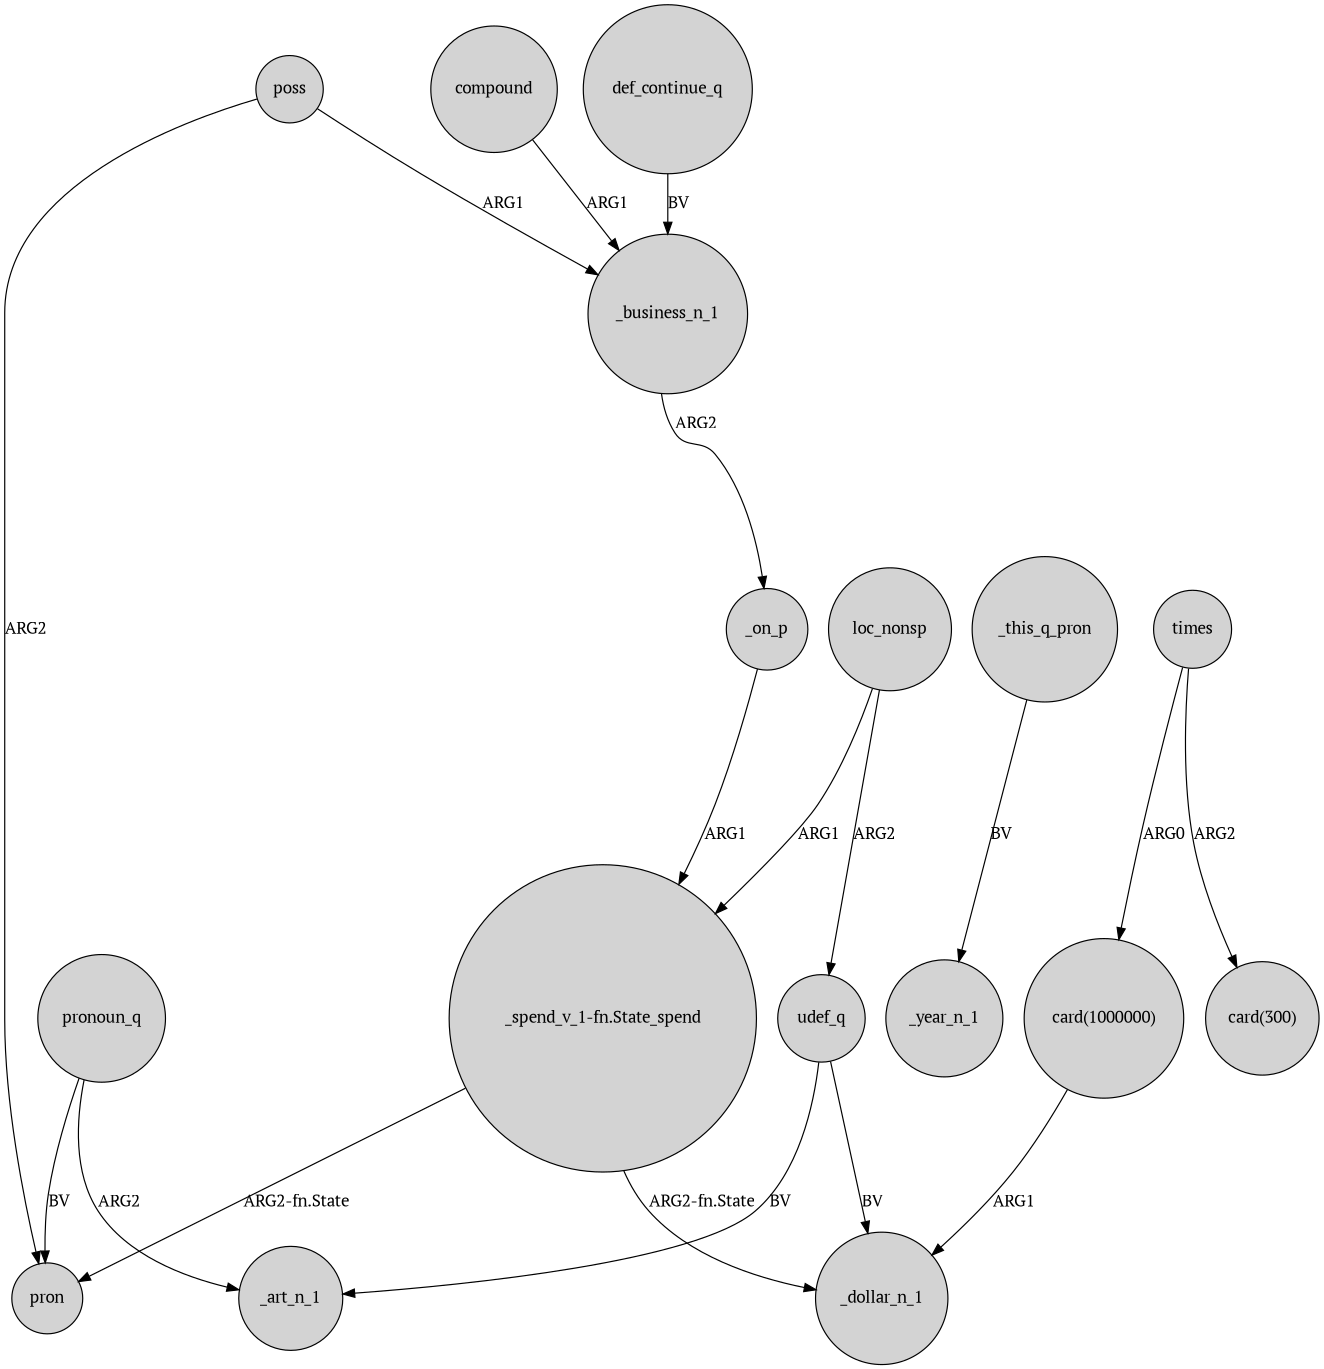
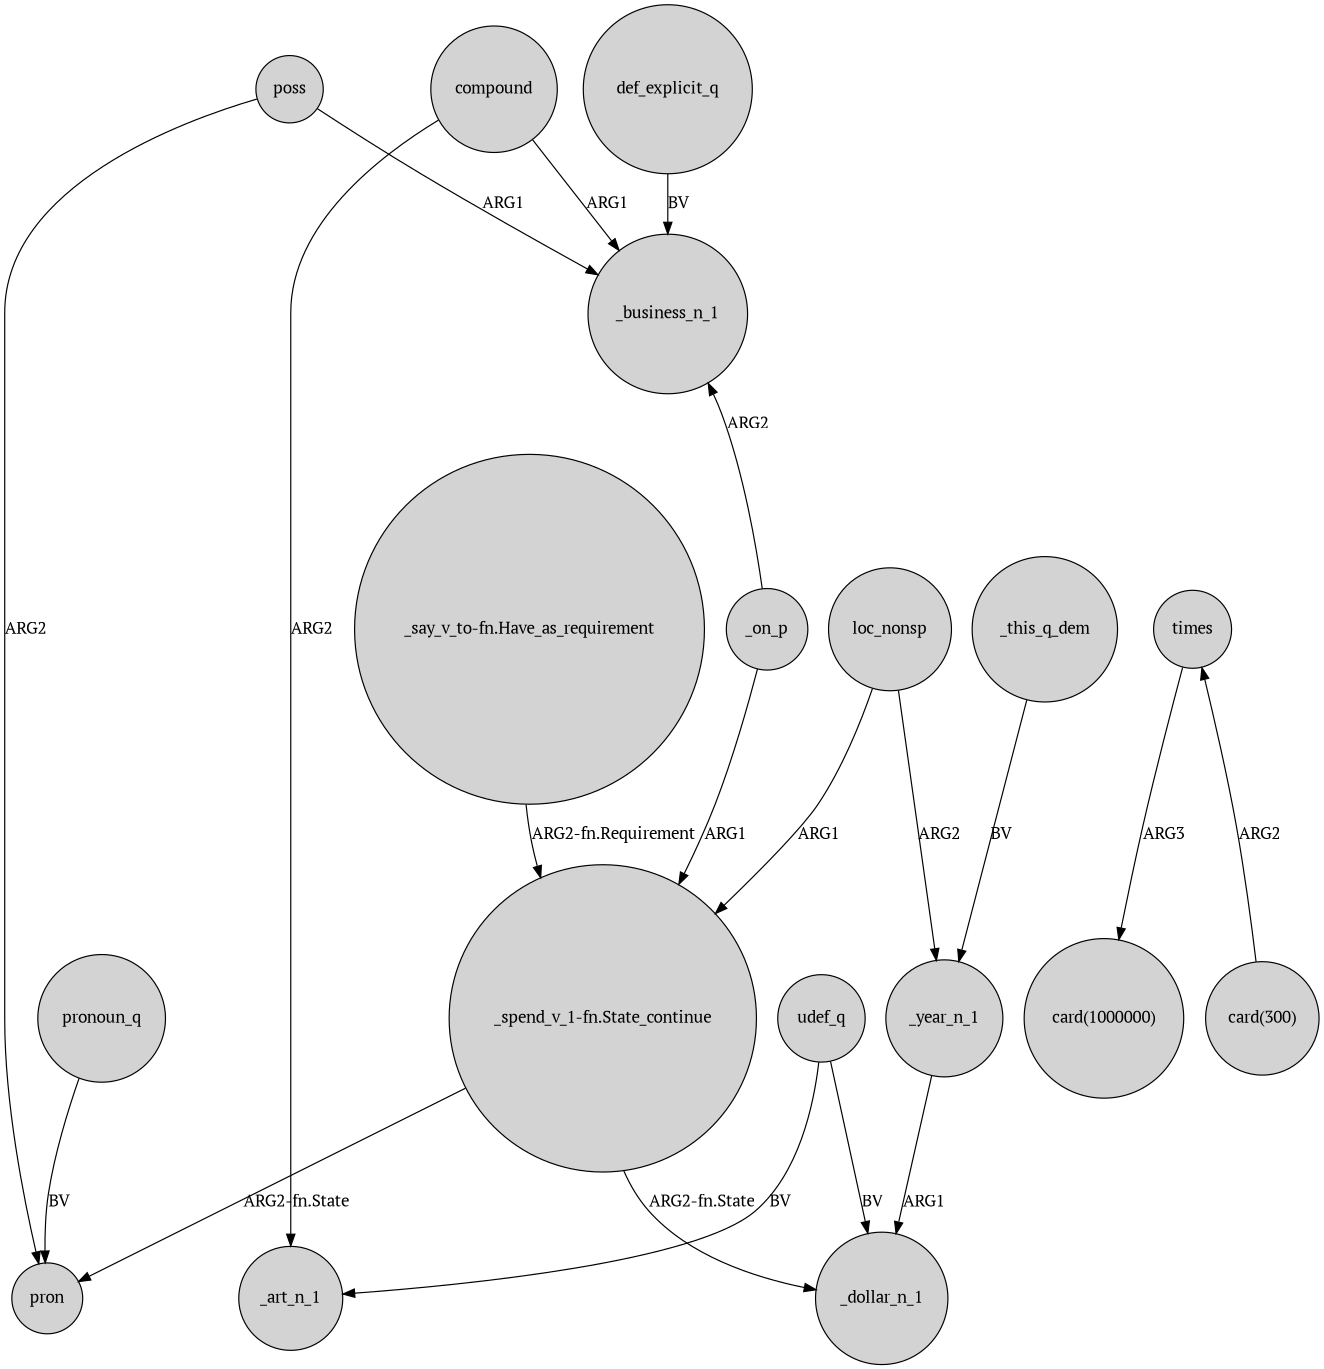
node "def_continue_q": label "def_continue_q" -> "def_explicit_q"
edge "_business_n_1" -> "_on_p": reversed
node "_say_v_to-fn.Have_as_requirement": added
node "_this_q_pron": label "_this_q_pron" -> "_this_q_dem"
edge "times" -> "card(300)": reversed
edge "loc_nonsp" -> "udef_q": now "loc_nonsp" -> "_year_n_1"
edge "times" -> "card(1000000)": label "ARG0" -> "ARG3"
node "_spend_v_1-fn.State_spend": label "_spend_v_1-fn.State_spend" -> "_spend_v_1-fn.State_continue"
edge "card(1000000)" -> "_dollar_n_1": now "_year_n_1" -> "_dollar_n_1"
edge "pronoun_q" -> "_art_n_1": now "compound" -> "_art_n_1"
